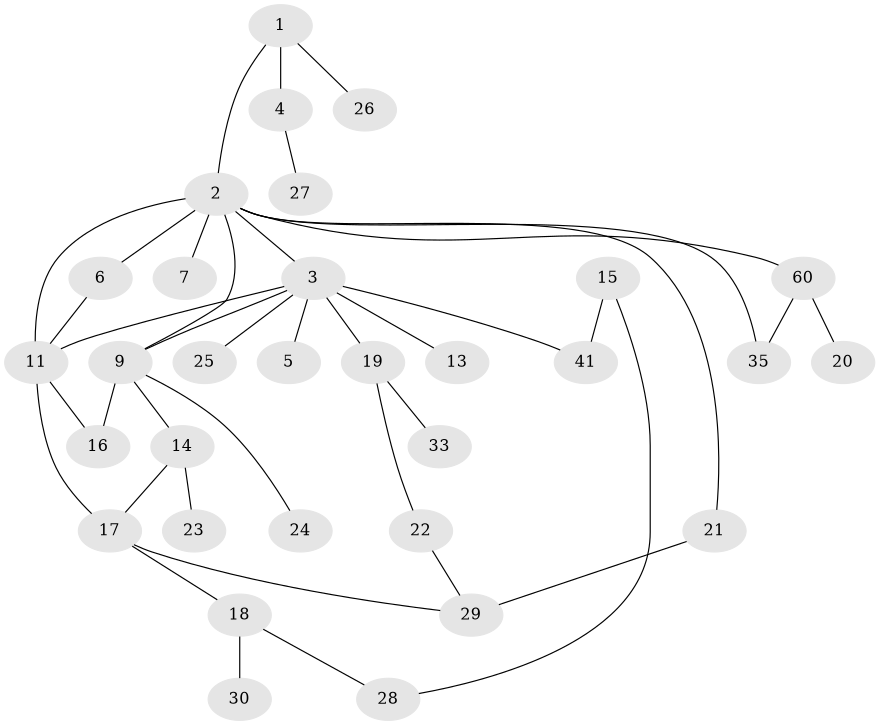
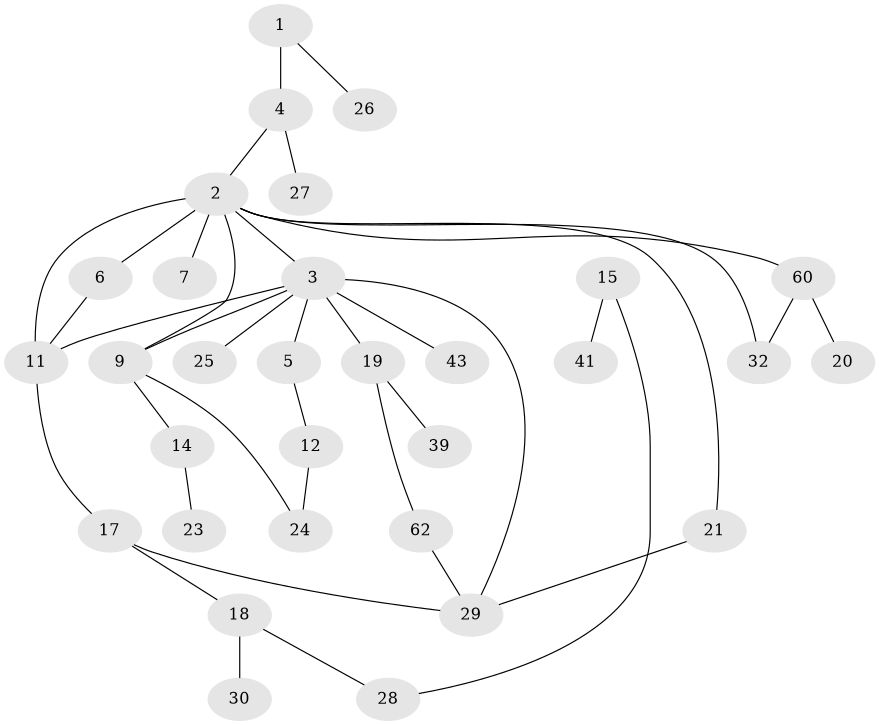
edge "1" -- "2": now "4" -- "2"
edge "3" -- "41": now "3" -- "29"
node "13": label "13" -> "43"
node "35": label "35" -> "32"
node "16": removed
node "12": added
node "33": label "33" -> "39"
edge "14" -- "17": removed
node "22": label "22" -> "62"
